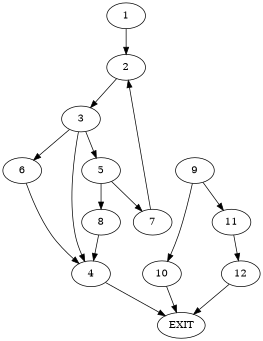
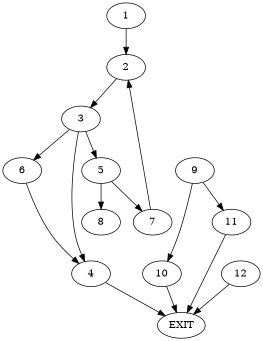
edge "8" -> "4": removed
edge "11" -> "12": now "11" -> "EXIT"
